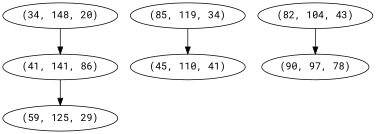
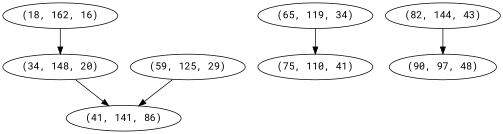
node "(18, 162, 16)": added
node "(85, 119, 34)": label "(85, 119, 34)" -> "(65, 119, 34)"
node "(82, 104, 43)": label "(82, 104, 43)" -> "(82, 144, 43)"
node "(45, 110, 41)": label "(45, 110, 41)" -> "(75, 110, 41)"
node "(90, 97, 78)": label "(90, 97, 78)" -> "(90, 97, 48)"
edge "(41, 141, 86)" -> "(59, 125, 29)": reversed
